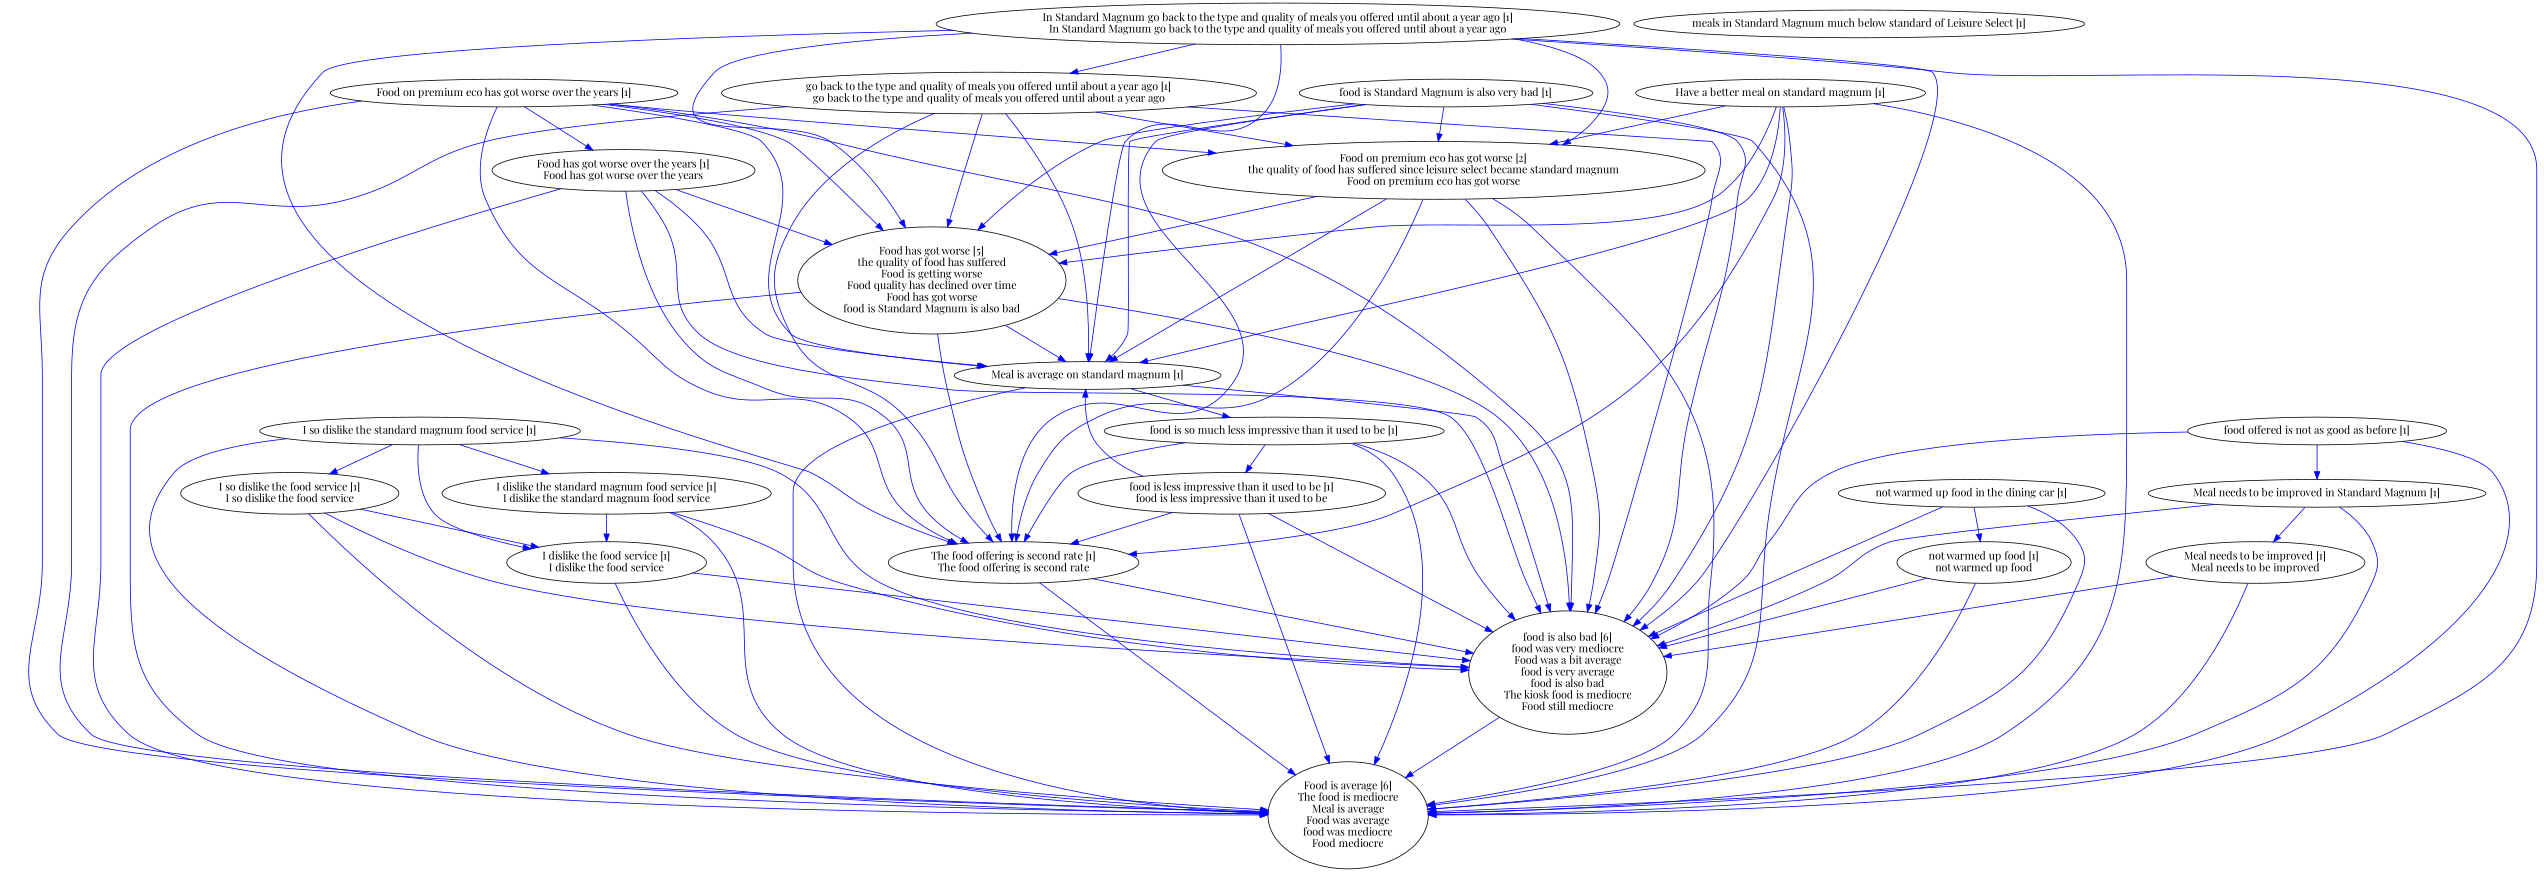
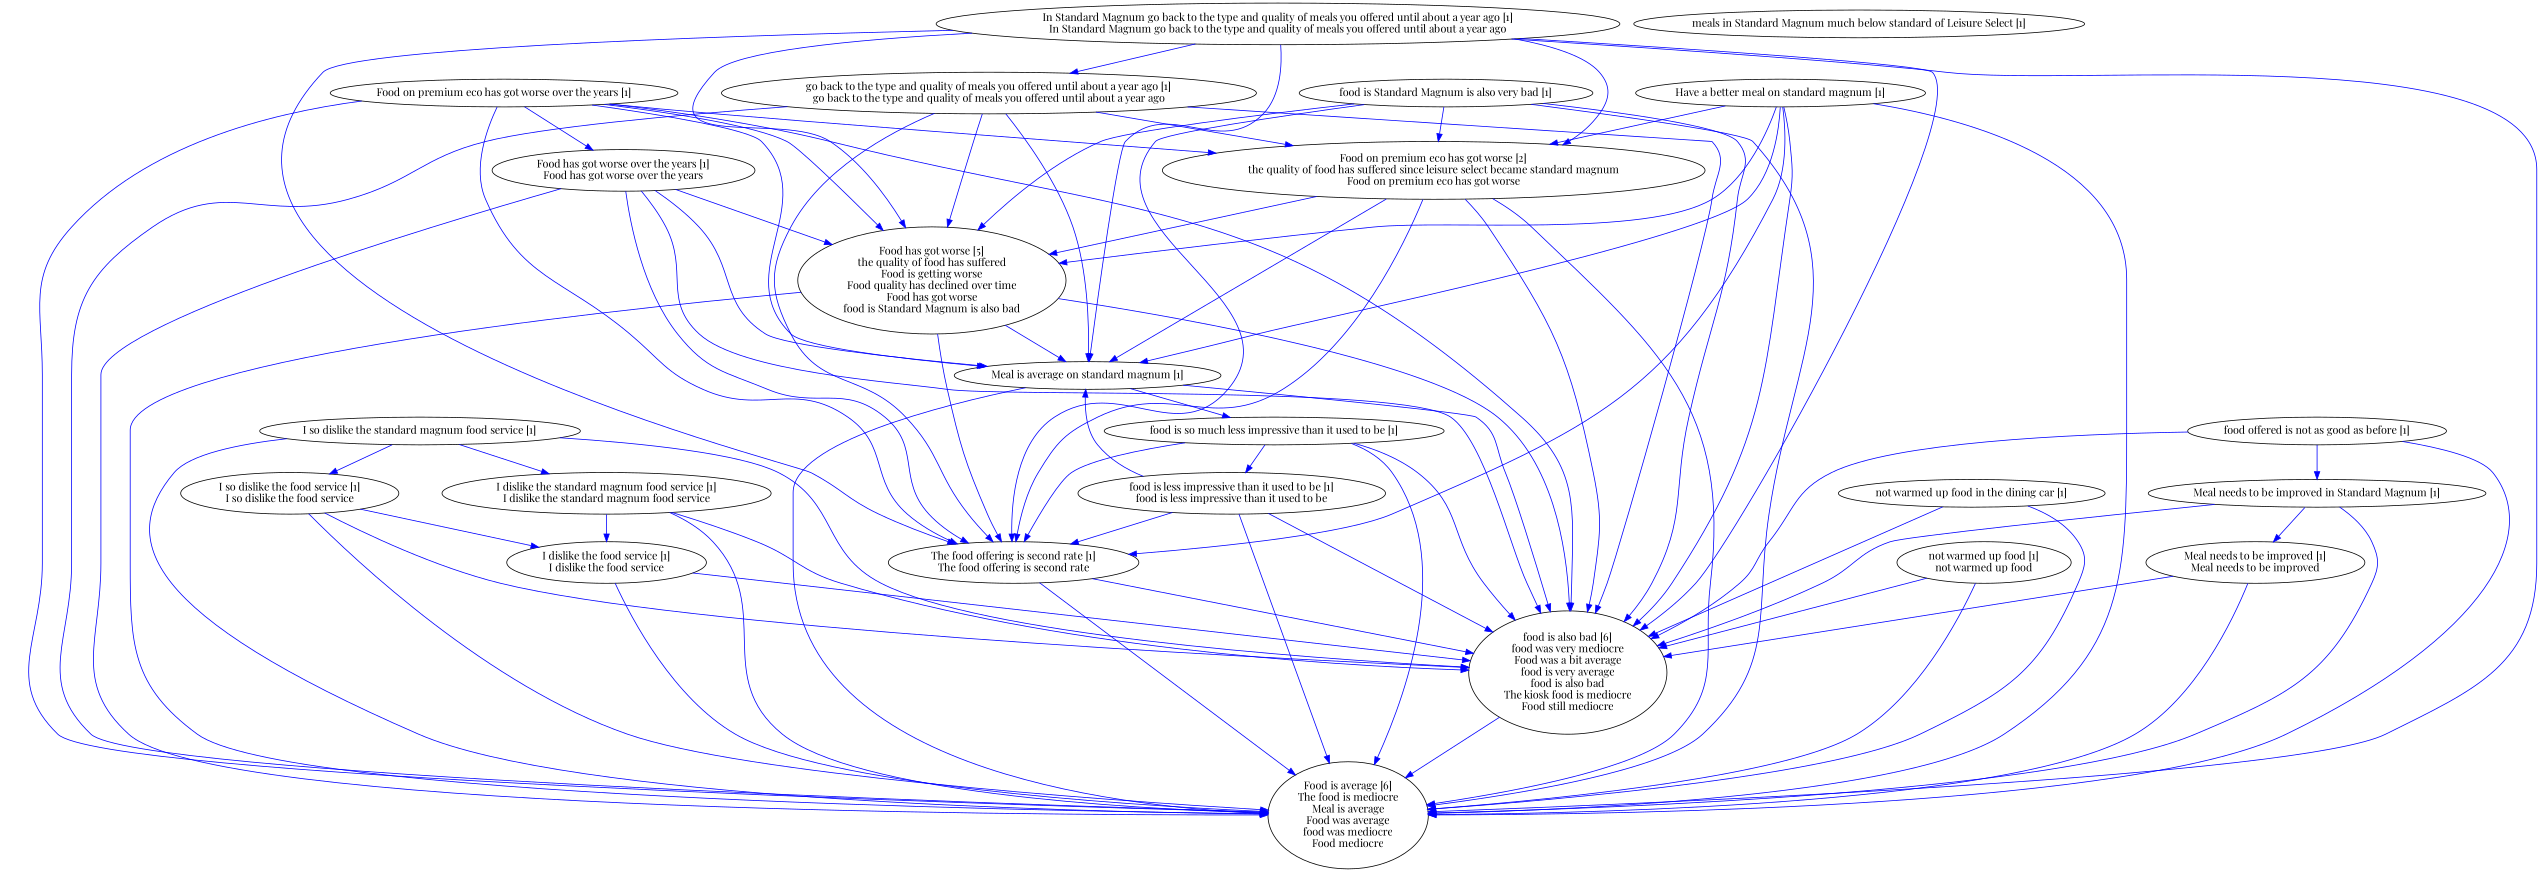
edge "food is Standard Magnum is also very bad [1]" -> "Meal is average on standard magnum [1]": removed
edge "I so dislike the standard magnum food service [1]" -> "I dislike the food service [1] I dislike the food service": removed
edge "not warmed up food in the dining car [1]" -> "not warmed up food [1] not warmed up food": removed
